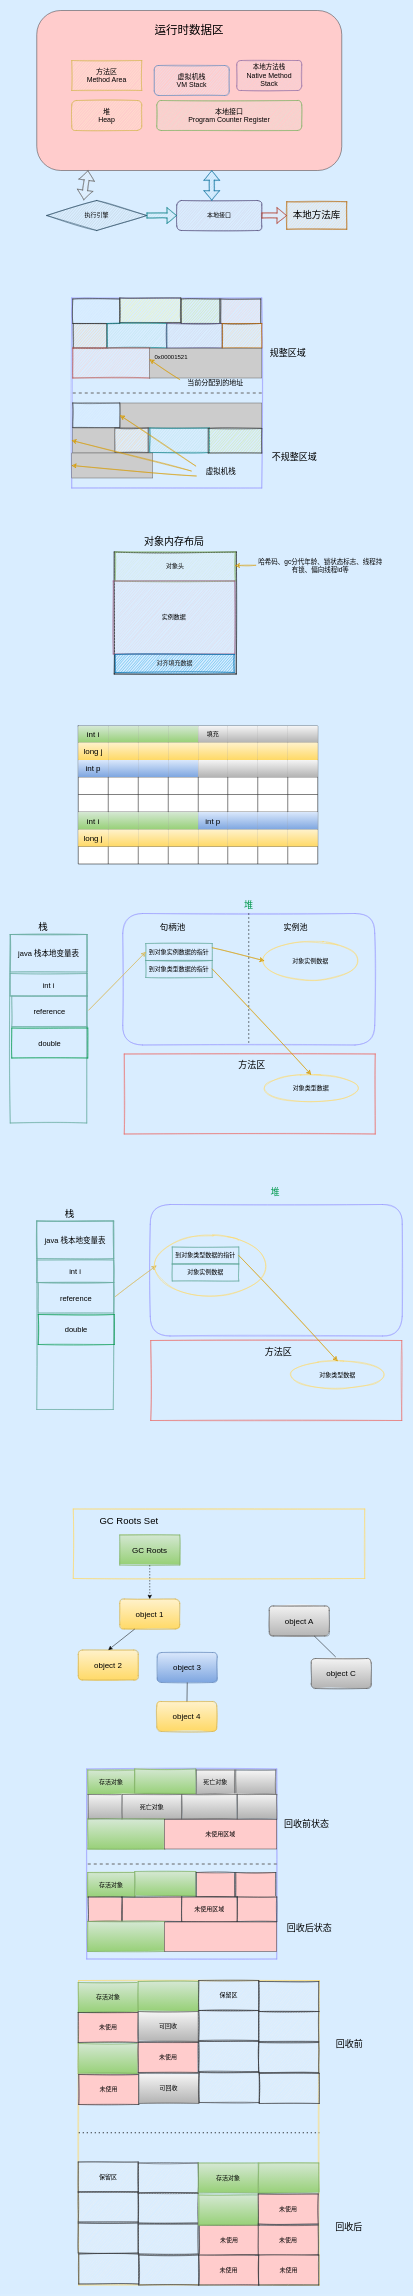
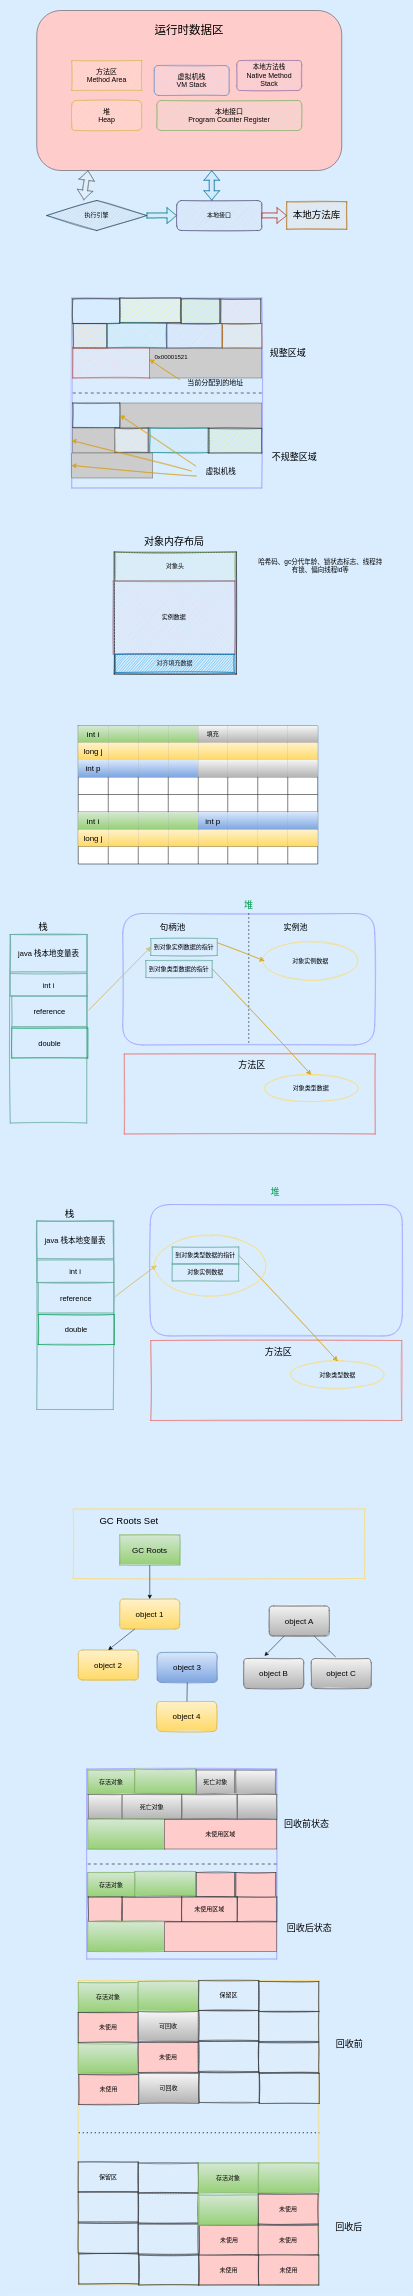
edge "哈希码、gc分代年龄、锁状态标志、线程持有锁、偏向线程id等" -> "对象头": removed
node "到对象实例数据的指针": moved (179, 952) -> (184, 947)
edge "GC Roots" -> "object 1": style dashed -> solid
edge "object A" -> "object B": added
node "object B": added
